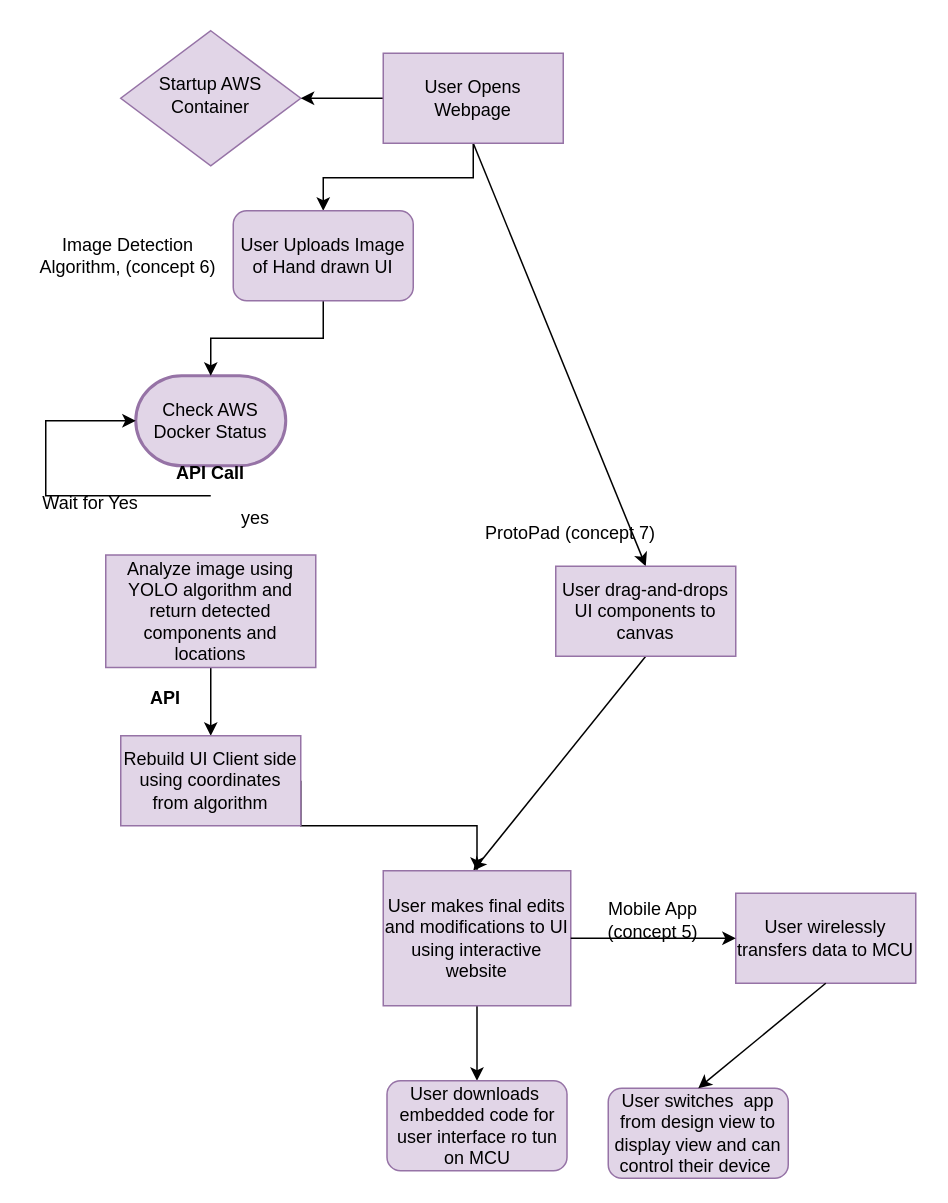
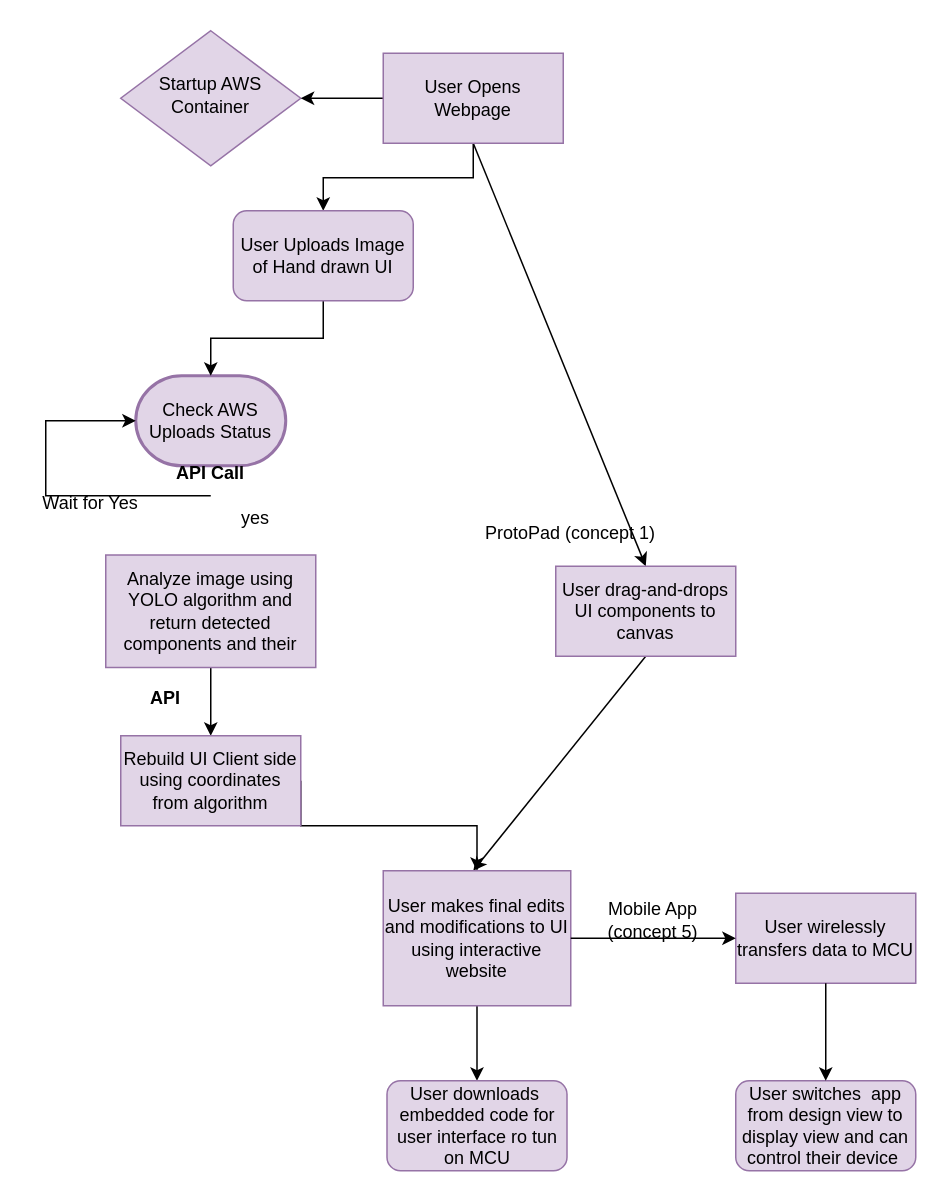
node "Image Detection Algorithm, (concept 6)": removed
node "Check AWS Docker Status": label "Check AWS Docker Status" -> "Check AWS Uploads Status"
node "ProtoPad (concept 7)": label "ProtoPad (concept 7)" -> "ProtoPad (concept 1)"
node "Analyze image using YOLO algorithm and return detected components and locations": label "Analyze image using YOLO algorithm and return detected components and locations" -> "Analyze image using YOLO algorithm and return detected components and their"
node "User switches app from design view to display view and can control their device": moved (698, 1133) -> (826, 1126)
